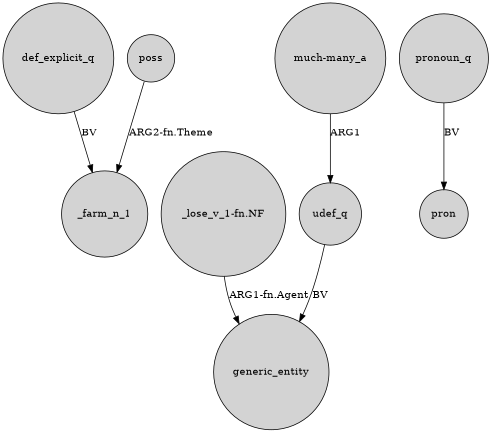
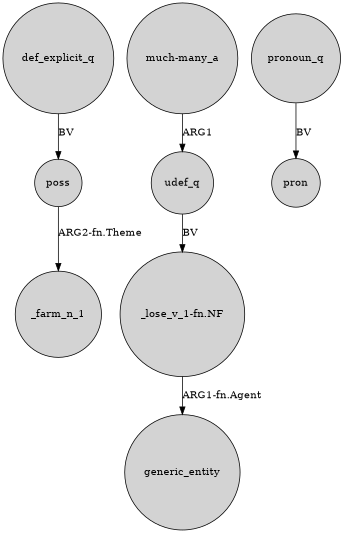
edge "def_explicit_q" -> "_farm_n_1": now "def_explicit_q" -> "poss"
edge "udef_q" -> "generic_entity": now "udef_q" -> "_lose_v_1-fn.NF"
